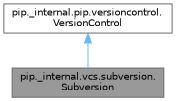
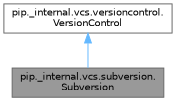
node "pip._internal.pip.versioncontrol. VersionControl": label "pip._internal.pip.versioncontrol. VersionControl" -> "pip._internal.vcs.versioncontrol. VersionControl"
